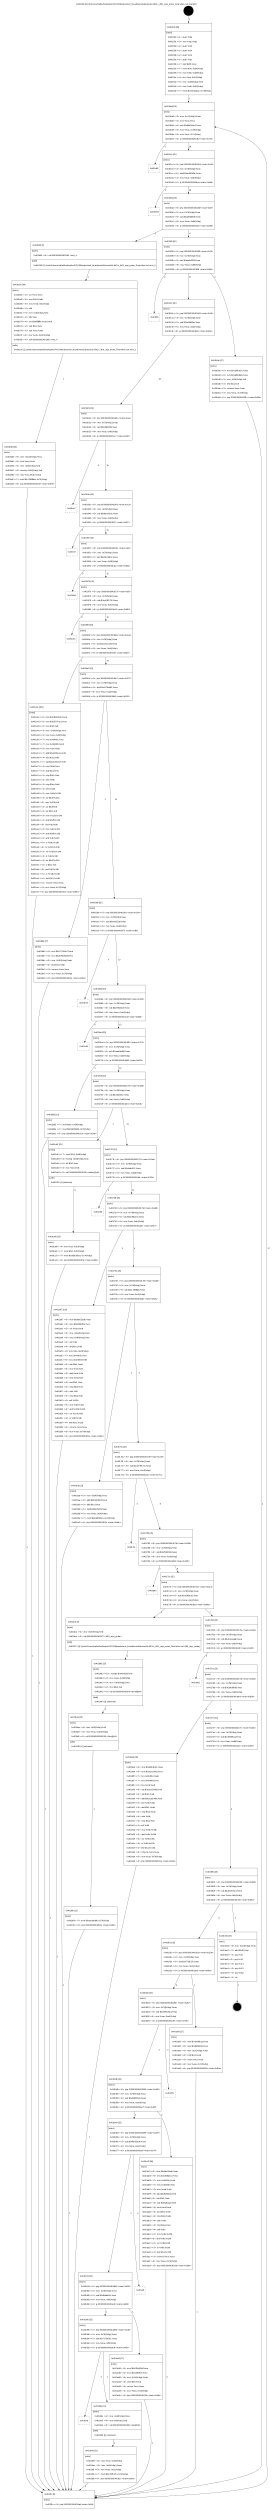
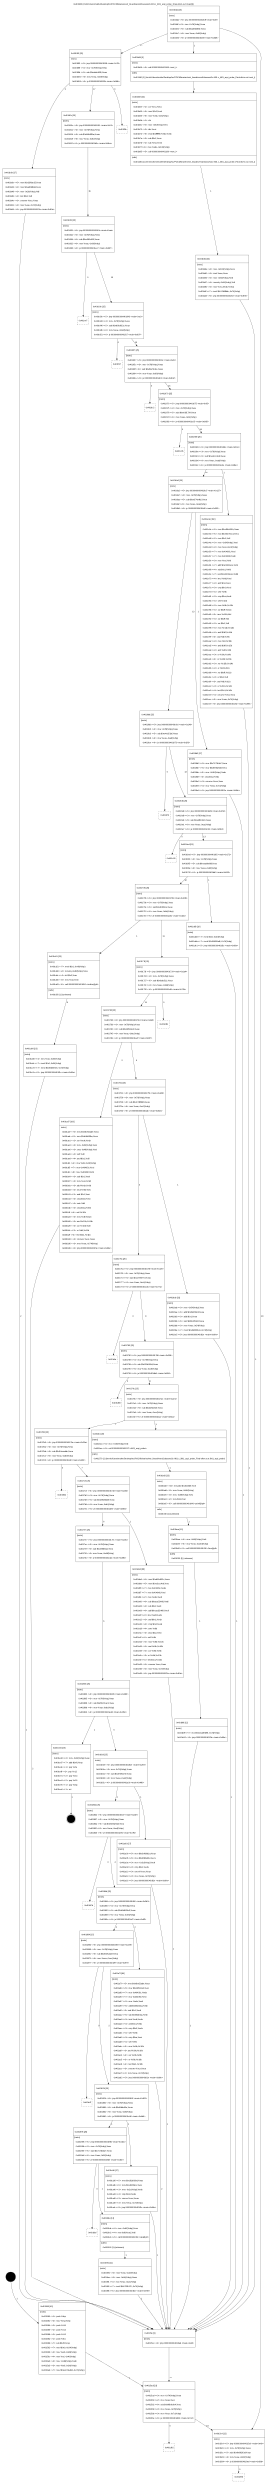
edge "0x4015c4 [22]" -> "0x4015da [25]": reversed
